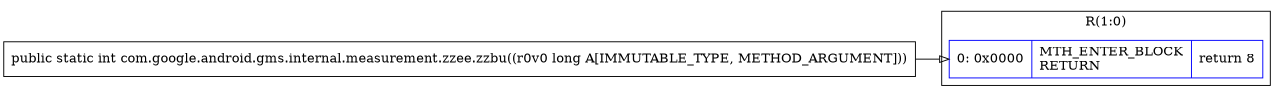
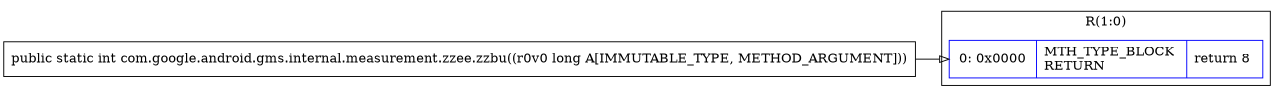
node "0: 0x0000": text "MTH_ENTER_BLOCK" -> "MTH_TYPE_BLOCK"
